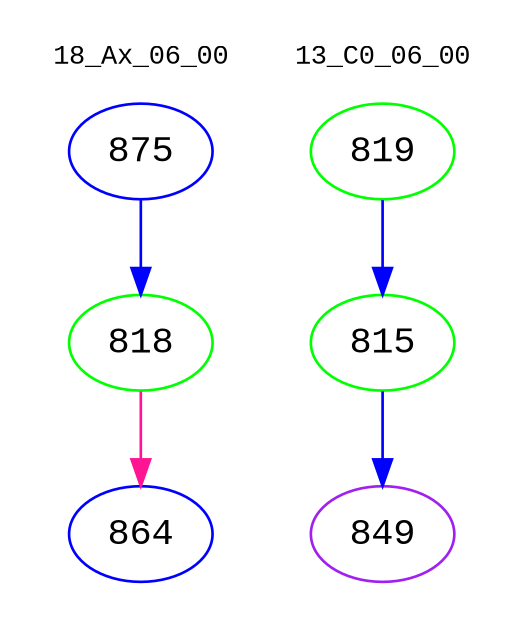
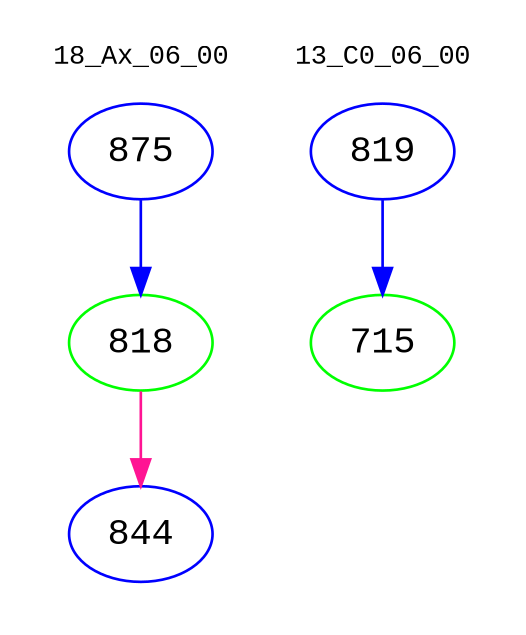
node "819": color green -> blue
node "815": label "815" -> "715"
node "864": label "864" -> "844"
node "849": removed
